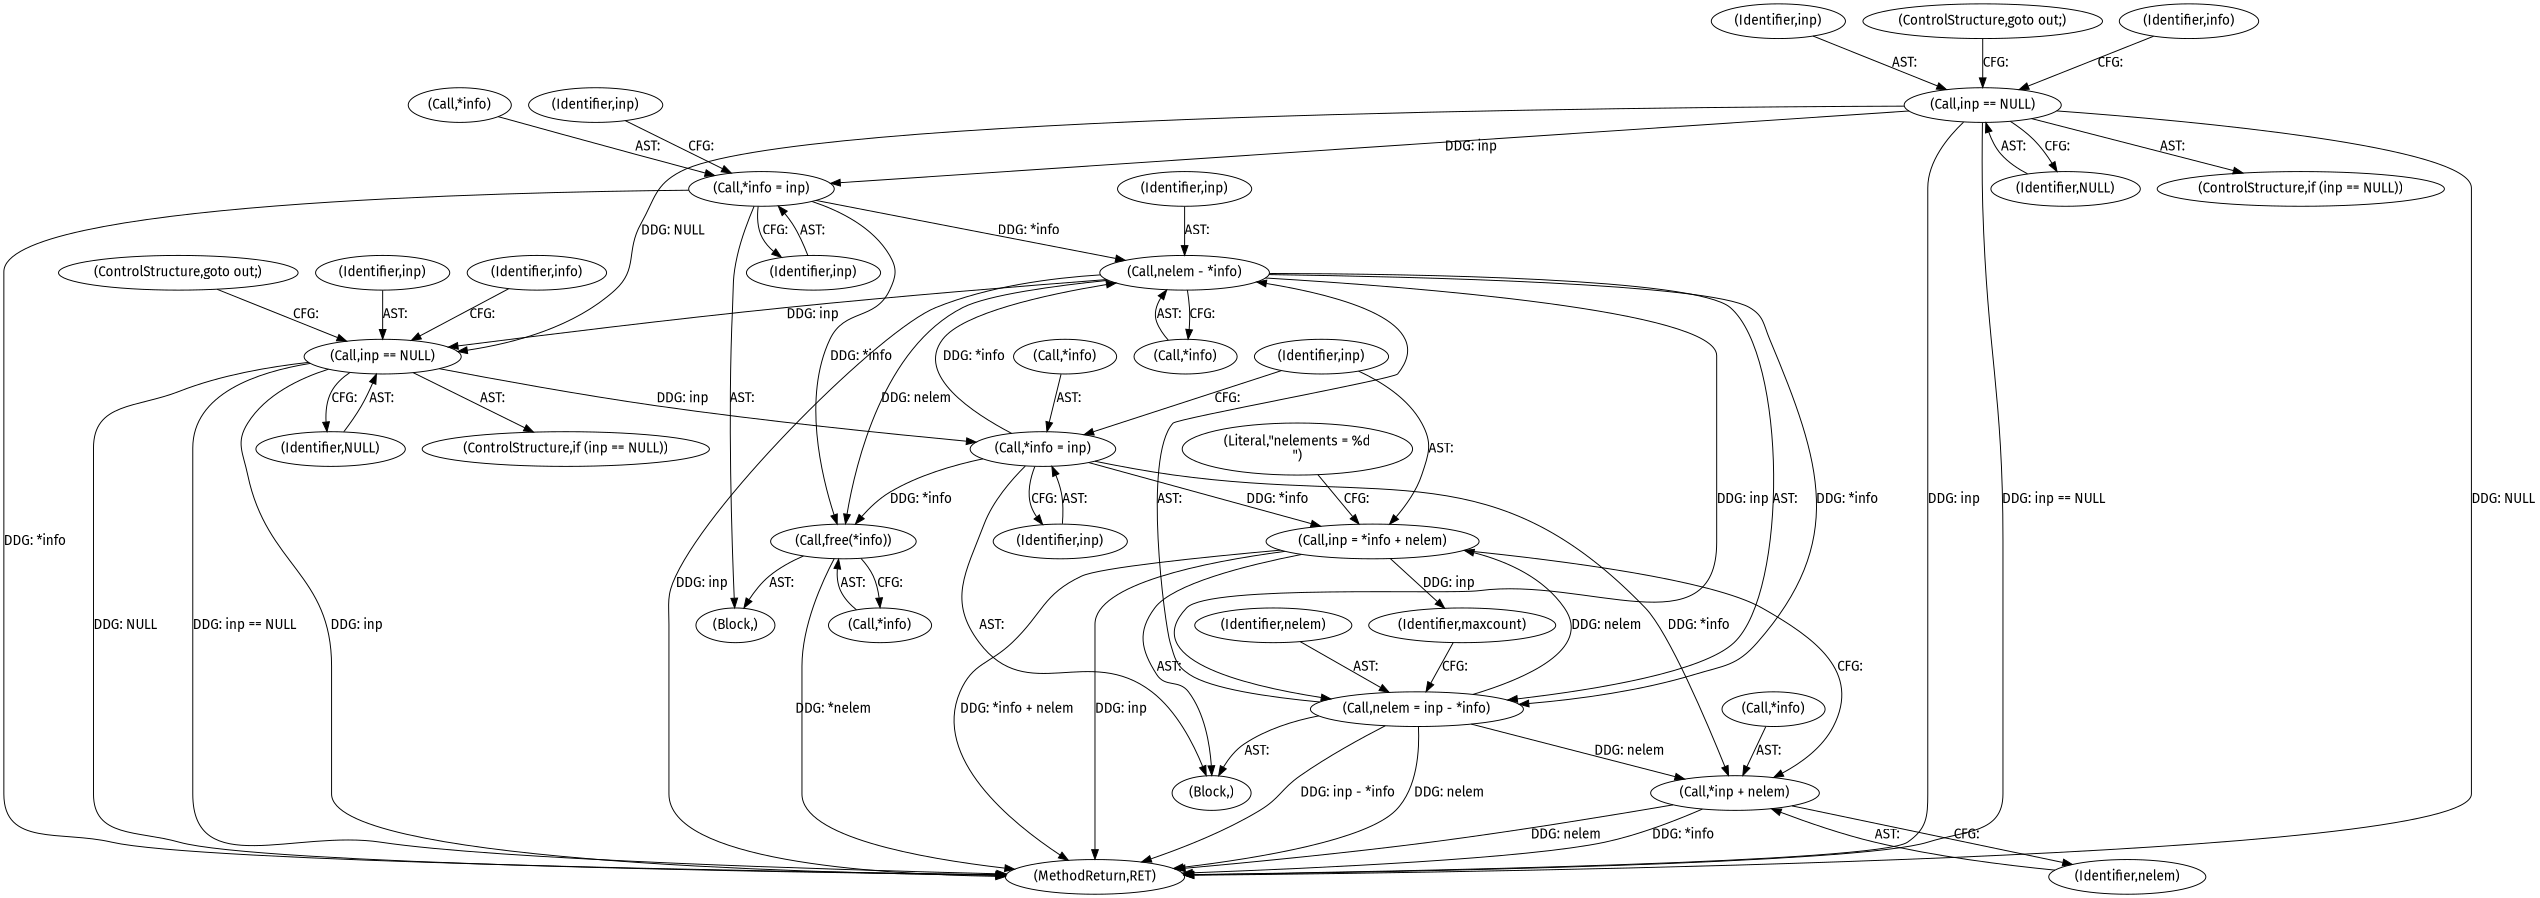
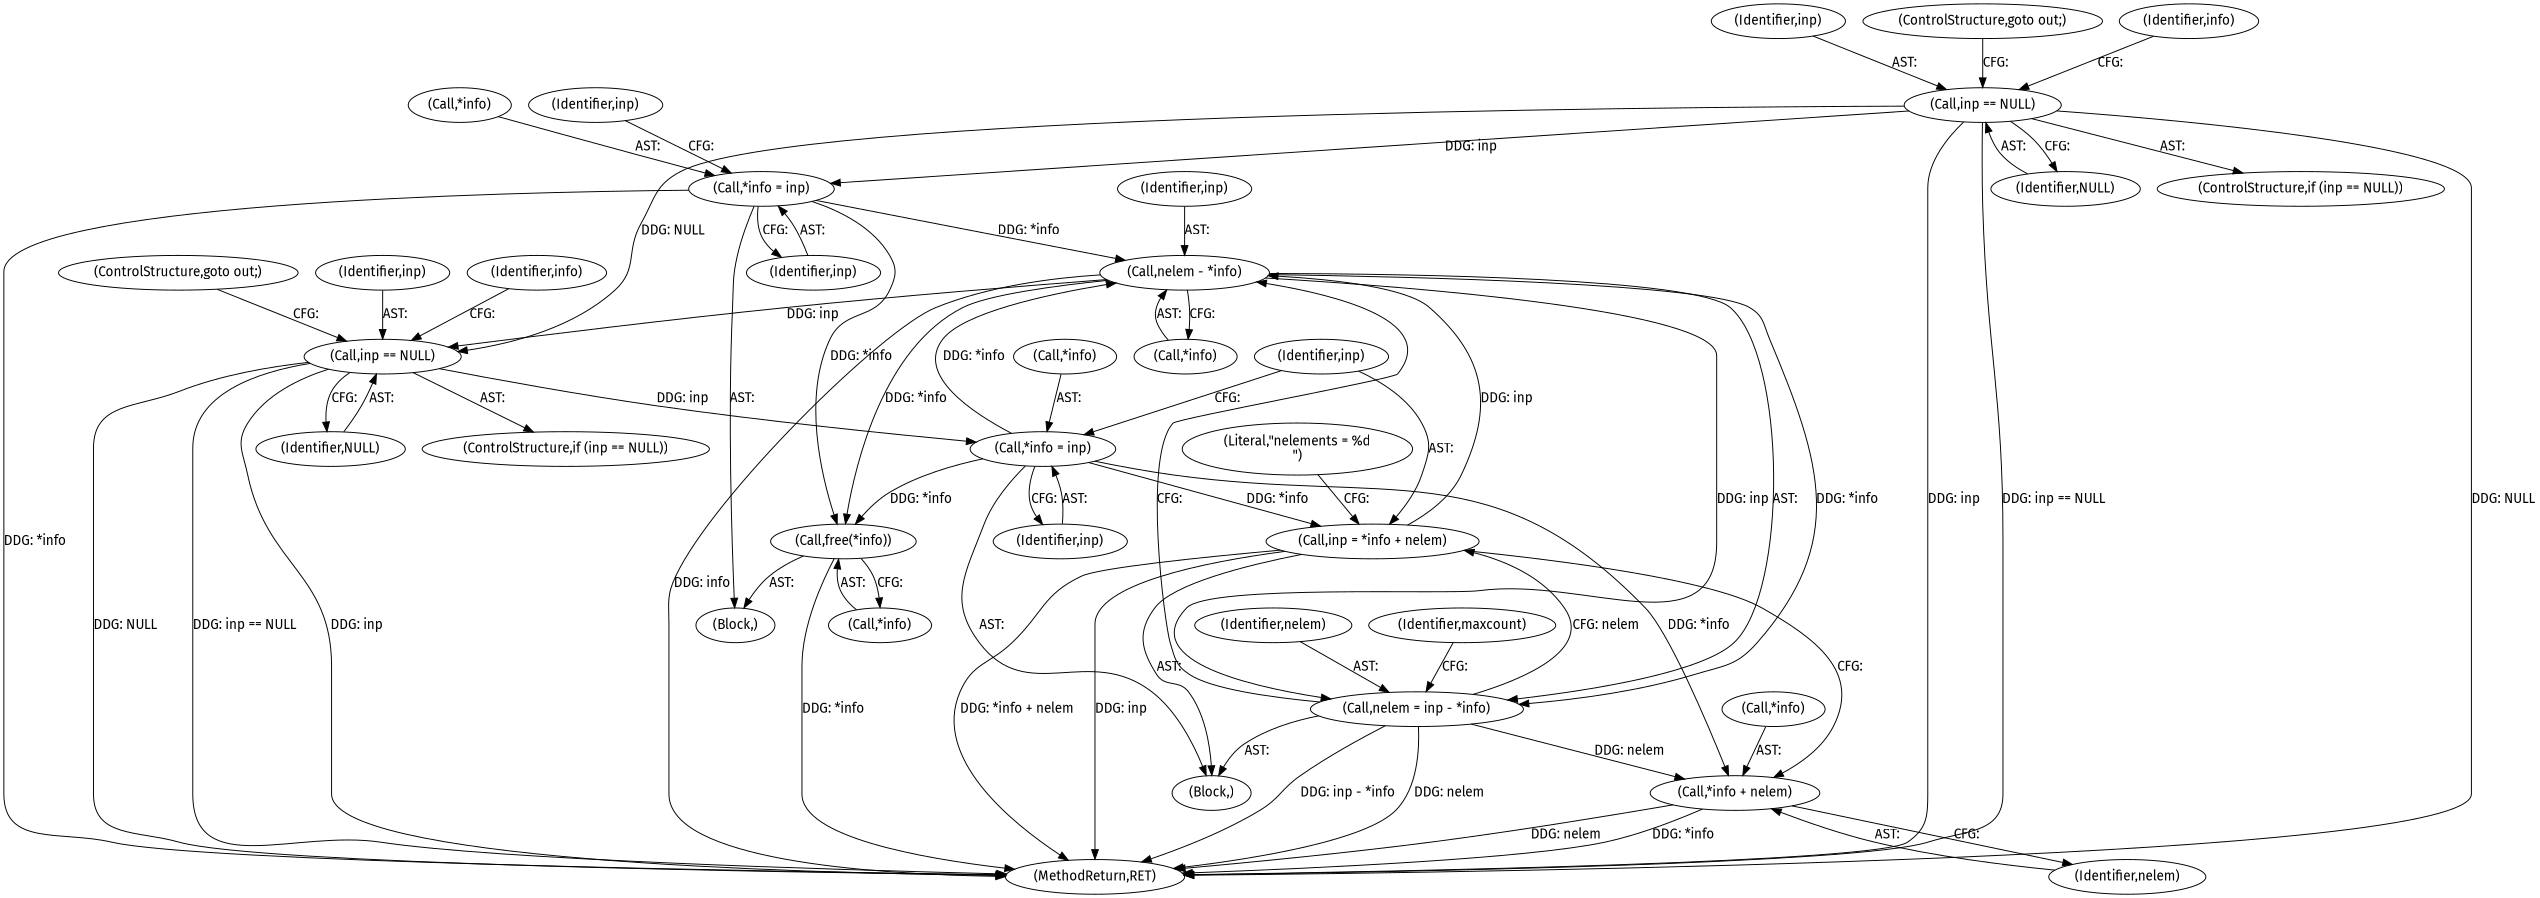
edge "(Call,nelem - *info)" -> "(Call,free(*info))": label "DDG: nelem" -> "DDG: *info"
edge "(Call,nelem = inp - *info)" -> "(Call,nelem - *info)": label "AST: " -> "CFG: "
edge "(Call,inp = *info + nelem)" -> "(Identifier,maxcount)": now "(Call,inp = *info + nelem)" -> "(Call,nelem - *info)"
edge "(Call,nelem - *info)" -> "(MethodReturn,RET)": label "DDG: inp" -> "DDG: info"
edge "(Call,nelem = inp - *info)" -> "(Call,inp = *info + nelem)": label "DDG: nelem" -> "CFG: nelem"
edge "(Call,free(*info))" -> "(MethodReturn,RET)": label "DDG: *nelem" -> "DDG: *info"
node "(Call,*inp + nelem)": label "(Call,*inp + nelem)" -> "(Call,*info + nelem)"
